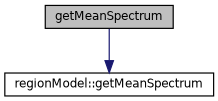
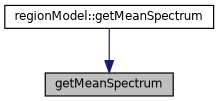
edge "getMeanSpectrum" -> "regionModel::getMeanSpectrum": reversed
